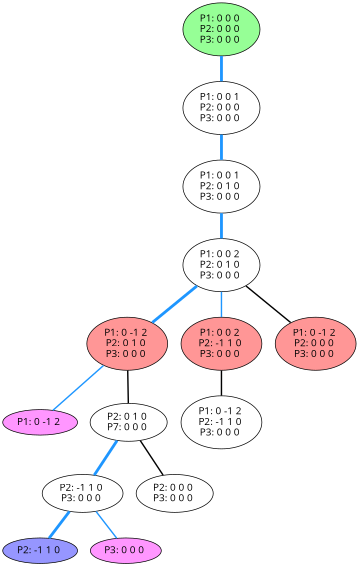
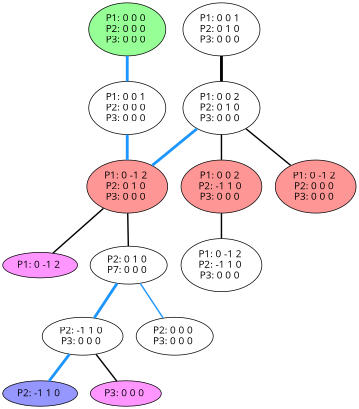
edge "P1: 0 0 1 P2: 0 0 0 P3: 0 0 0" -- "P1: 0 0 1 P2: 0 1 0 P3: 0 0 0": now "P1: 0 0 1 P2: 0 0 0 P3: 0 0 0" -- "P1: 0 -1 2 P2: 0 1 0 P3: 0 0 0"
edge "P1: 0 0 1 P2: 0 1 0 P3: 0 0 0" -- "P1: 0 0 2 P2: 0 1 0 P3: 0 0 0": color #1e96ff -> black
edge "P1: 0 0 2 P2: 0 1 0 P3: 0 0 0" -- "P1: 0 0 2 P2: -1 1 0 P3: 0 0 0": color #1e96ff -> black
edge "P1: 0 -1 2 P2: 0 1 0 P3: 0 0 0" -- "P1: 0 -1 2": color #1e96ff -> black
edge "P2: 0 1 0 P7: 0 0 0" -- "P2: 0 0 0 P3: 0 0 0": color black -> #1e96ff
edge "P2: -1 1 0 P3: 0 0 0" -- "P3: 0 0 0": color #1e96ff -> black
